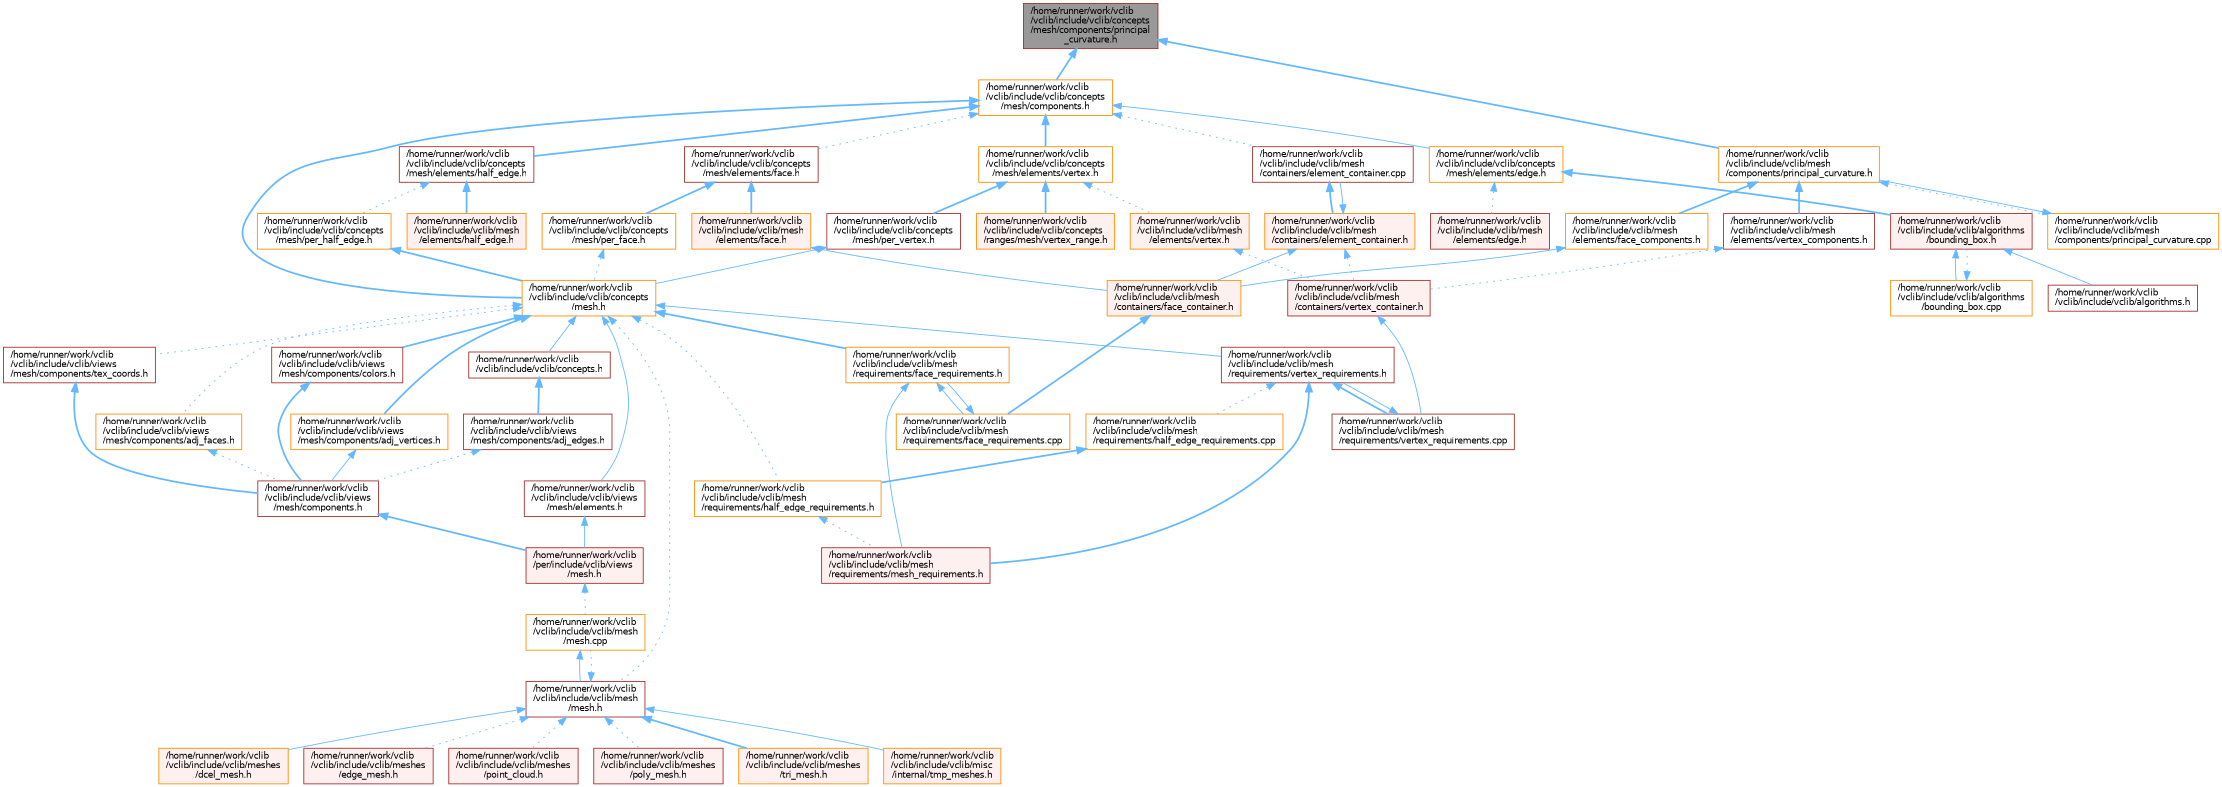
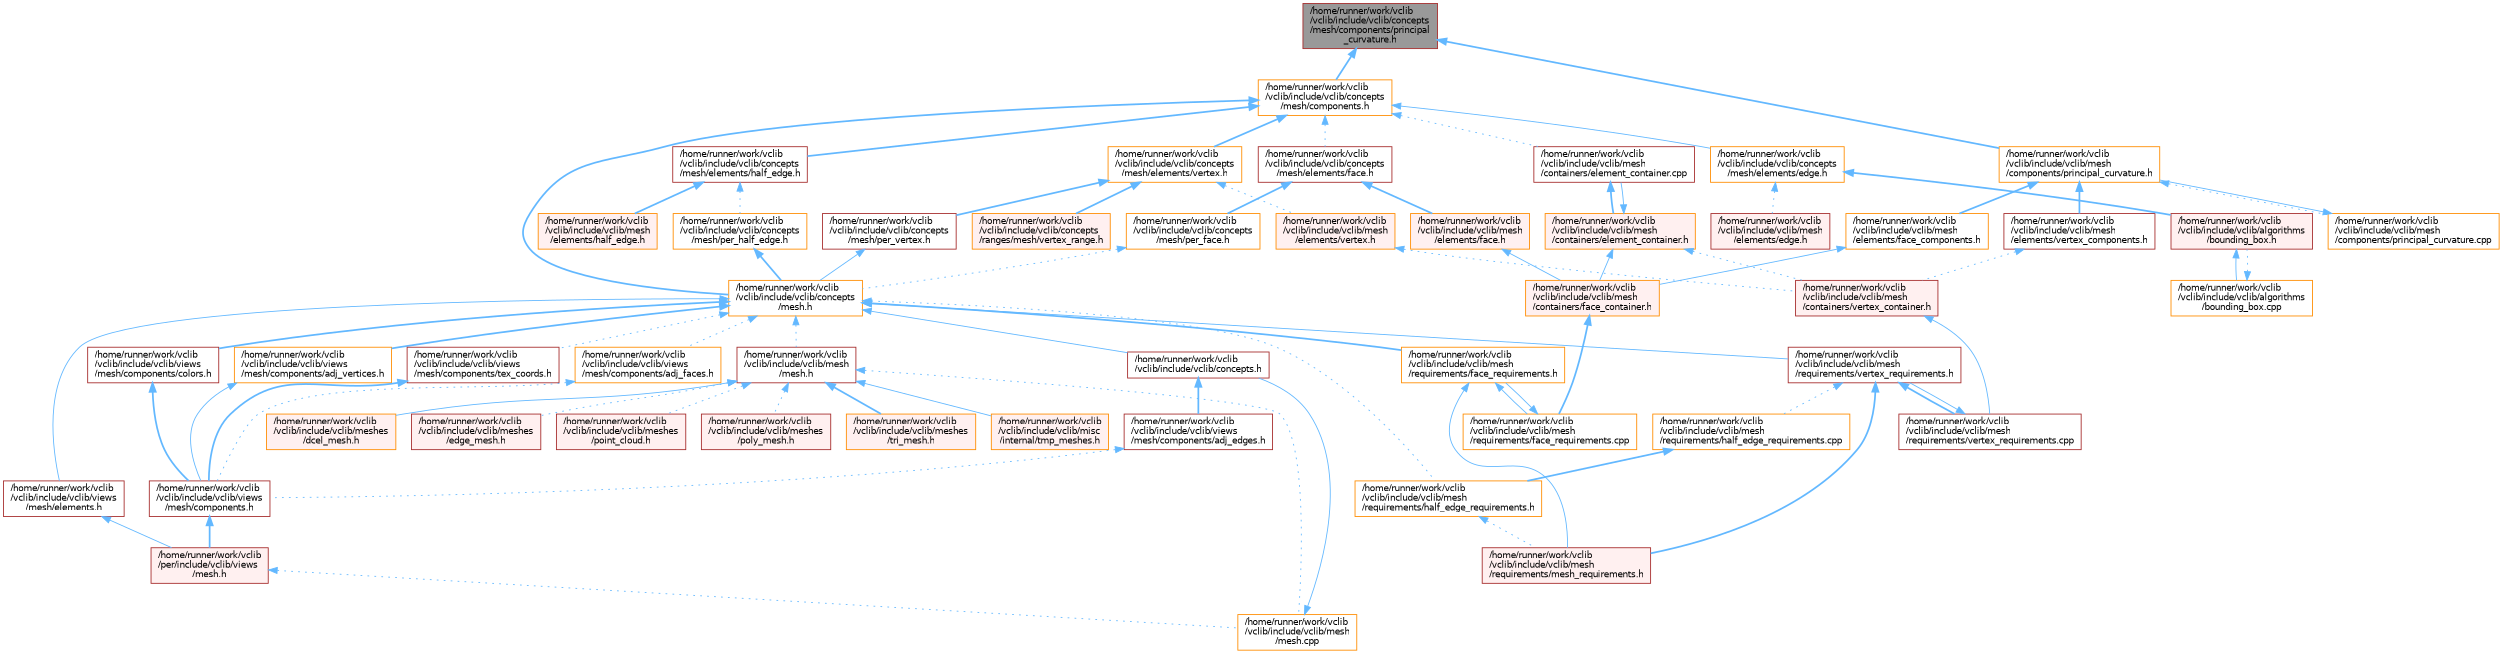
node "/home/runner/work/vclib /vclib/include/vclib/algorithms.h": removed
edge "/home/runner/work/vclib /vclib/include/vclib/mesh /mesh.h" -> "/home/runner/work/vclib /vclib/include/vclib/mesh /mesh.cpp": now "/home/runner/work/vclib /vclib/include/vclib/concepts.h" -> "/home/runner/work/vclib /vclib/include/vclib/mesh /mesh.cpp"
